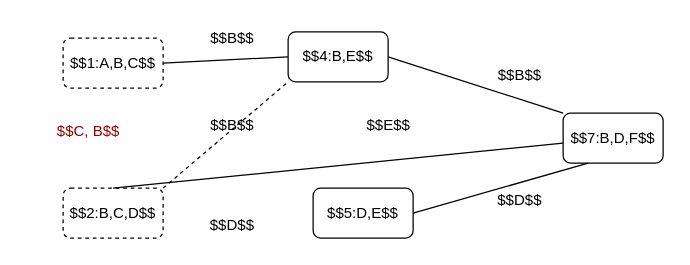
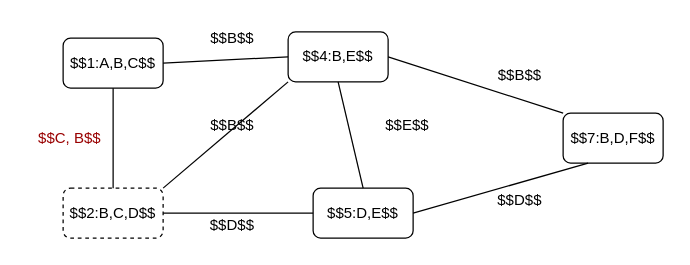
node "$$1:A,B,C$$": style dashed -> solid
node "$$E$$": moved (388, 126) -> (407, 126)
node "$$C, B$$": moved (88, 132) -> (69, 138)
edge "$$4:B,E$$" -- "$$2:B,C,D$$": style dashed -> solid
edge "$$4:B,E$$" -- "$$5:D,E$$": added
edge "$$7:B,D,F$$" -- "$$2:B,C,D$$": now "$$1:A,B,C$$" -- "$$2:B,C,D$$"
edge "$$2:B,C,D$$" -- "$$5:D,E$$": added
